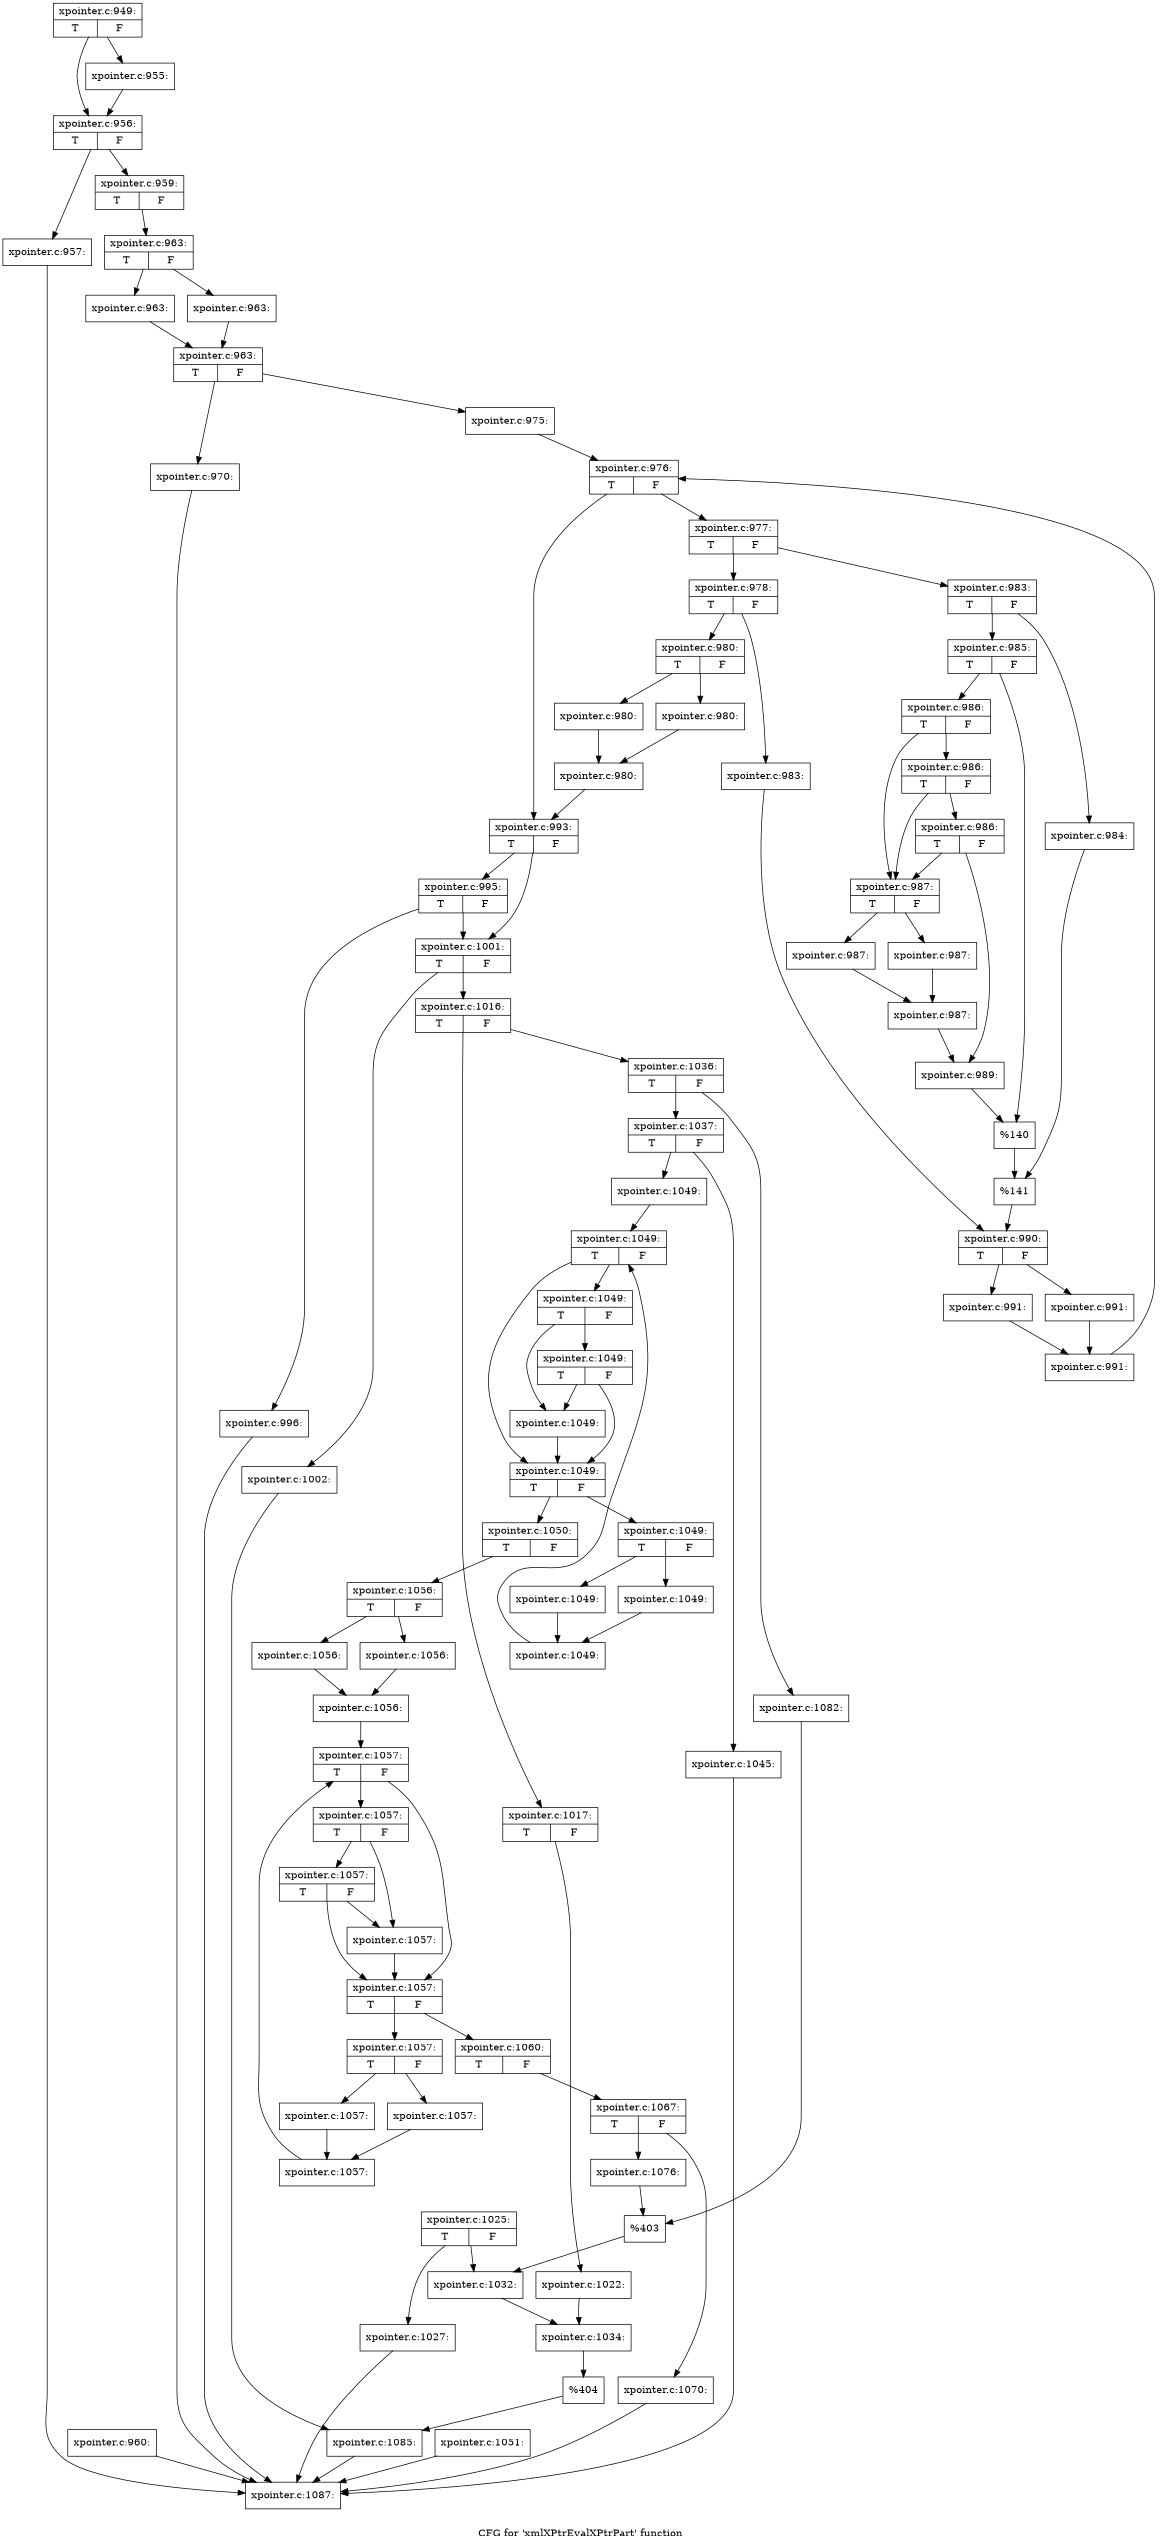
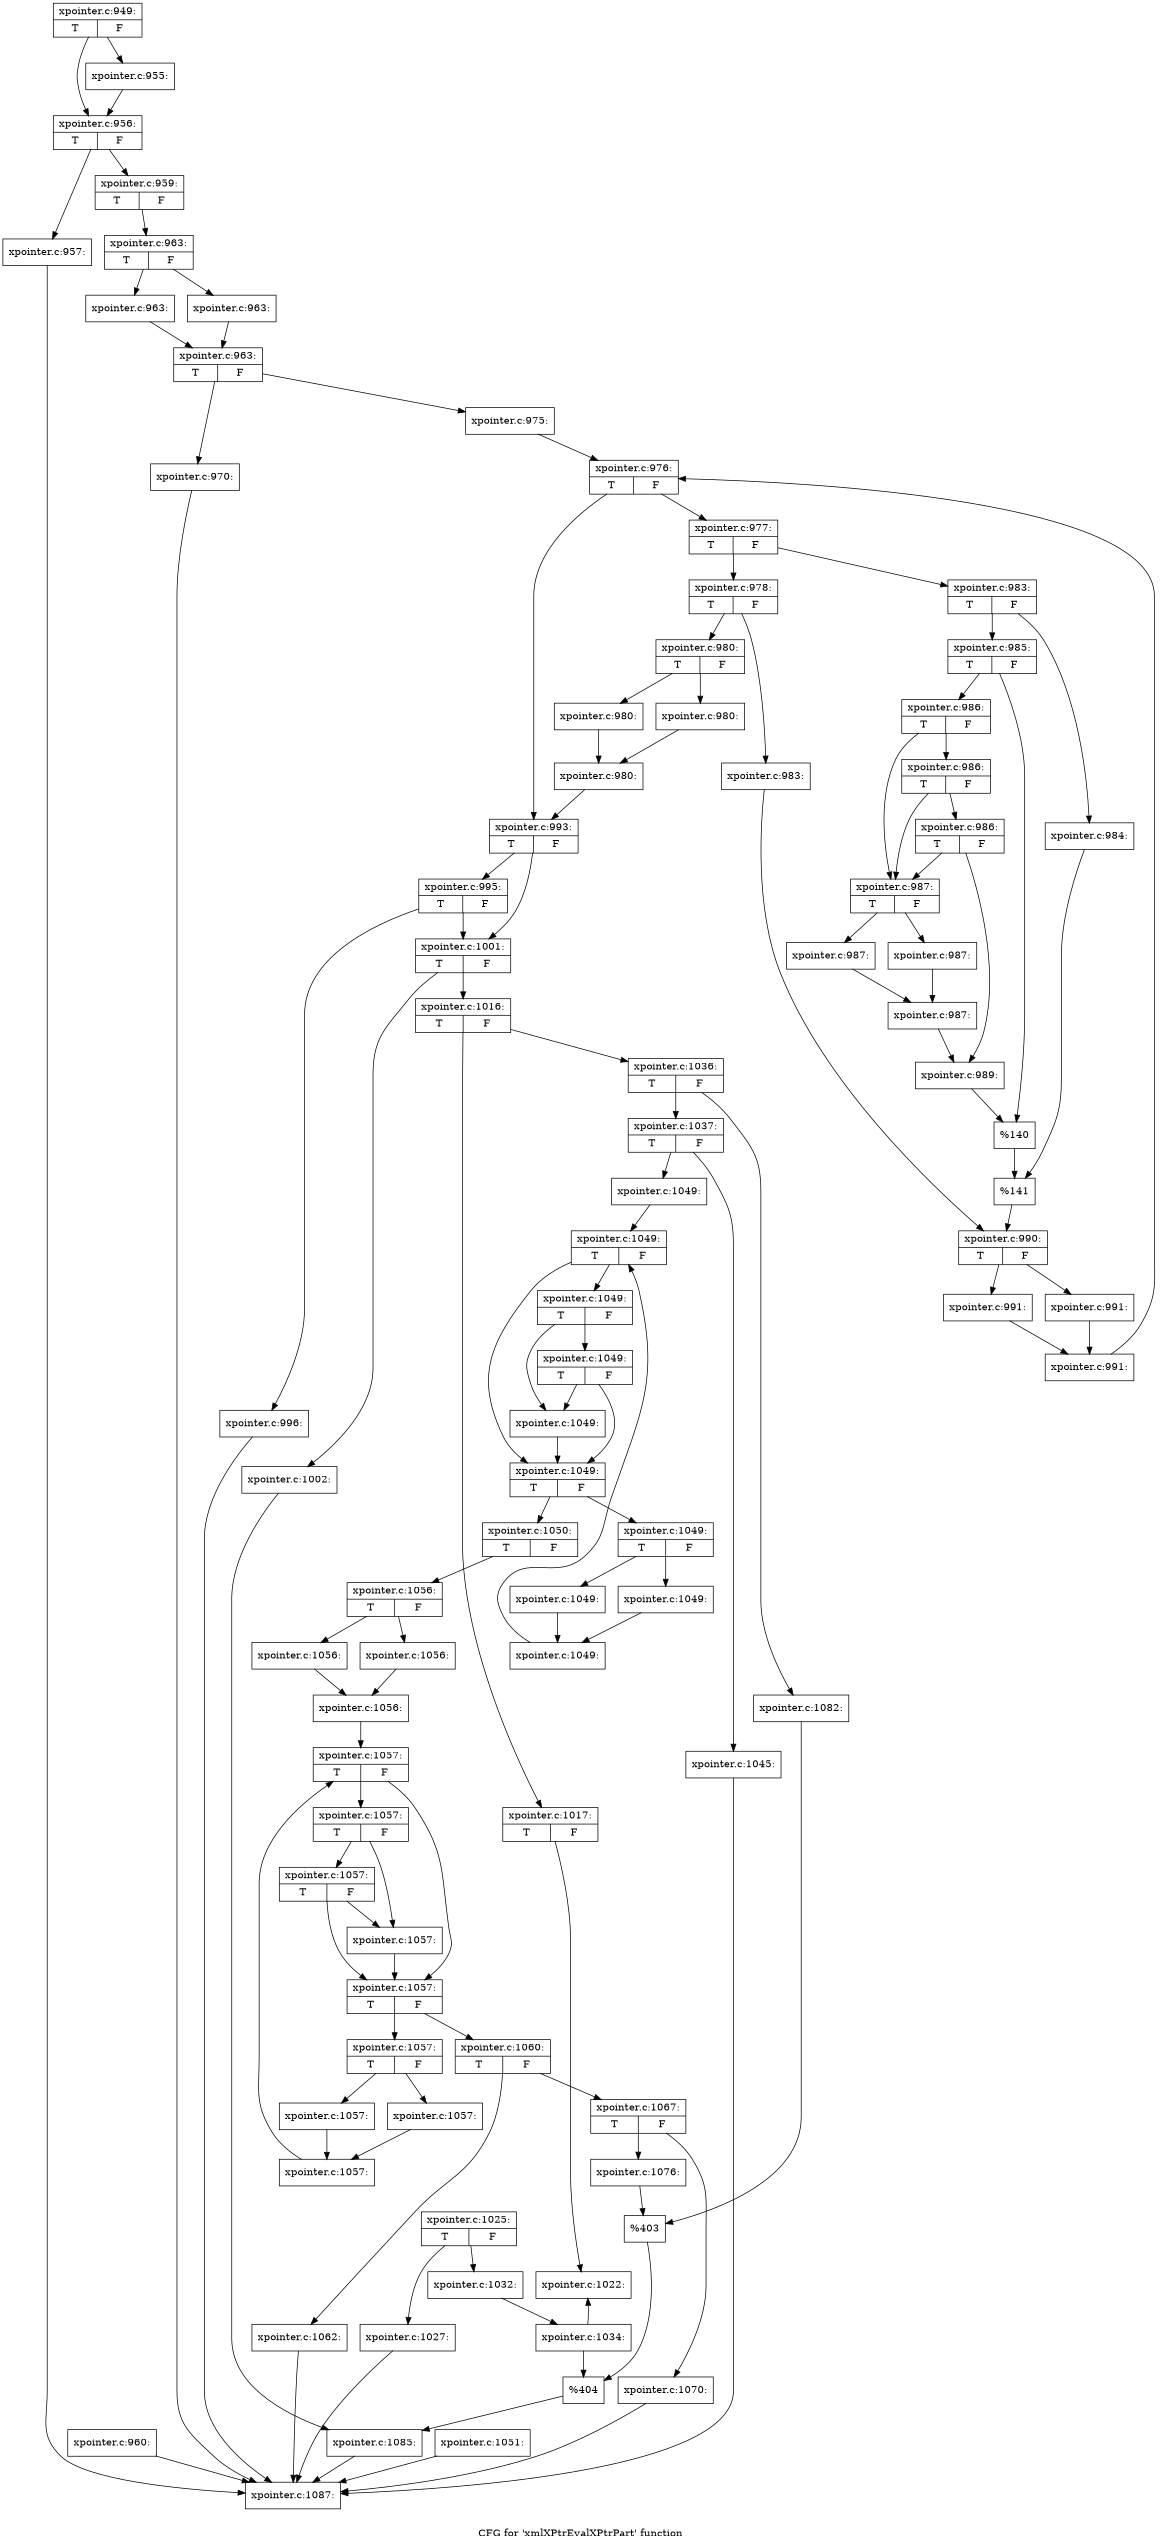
edge "%403" -> "xpointer.c:1032:": now "%403" -> "%404"
edge "xpointer.c:1022:" -> "xpointer.c:1034:": reversed
node "xpointer.c:1062:": added
